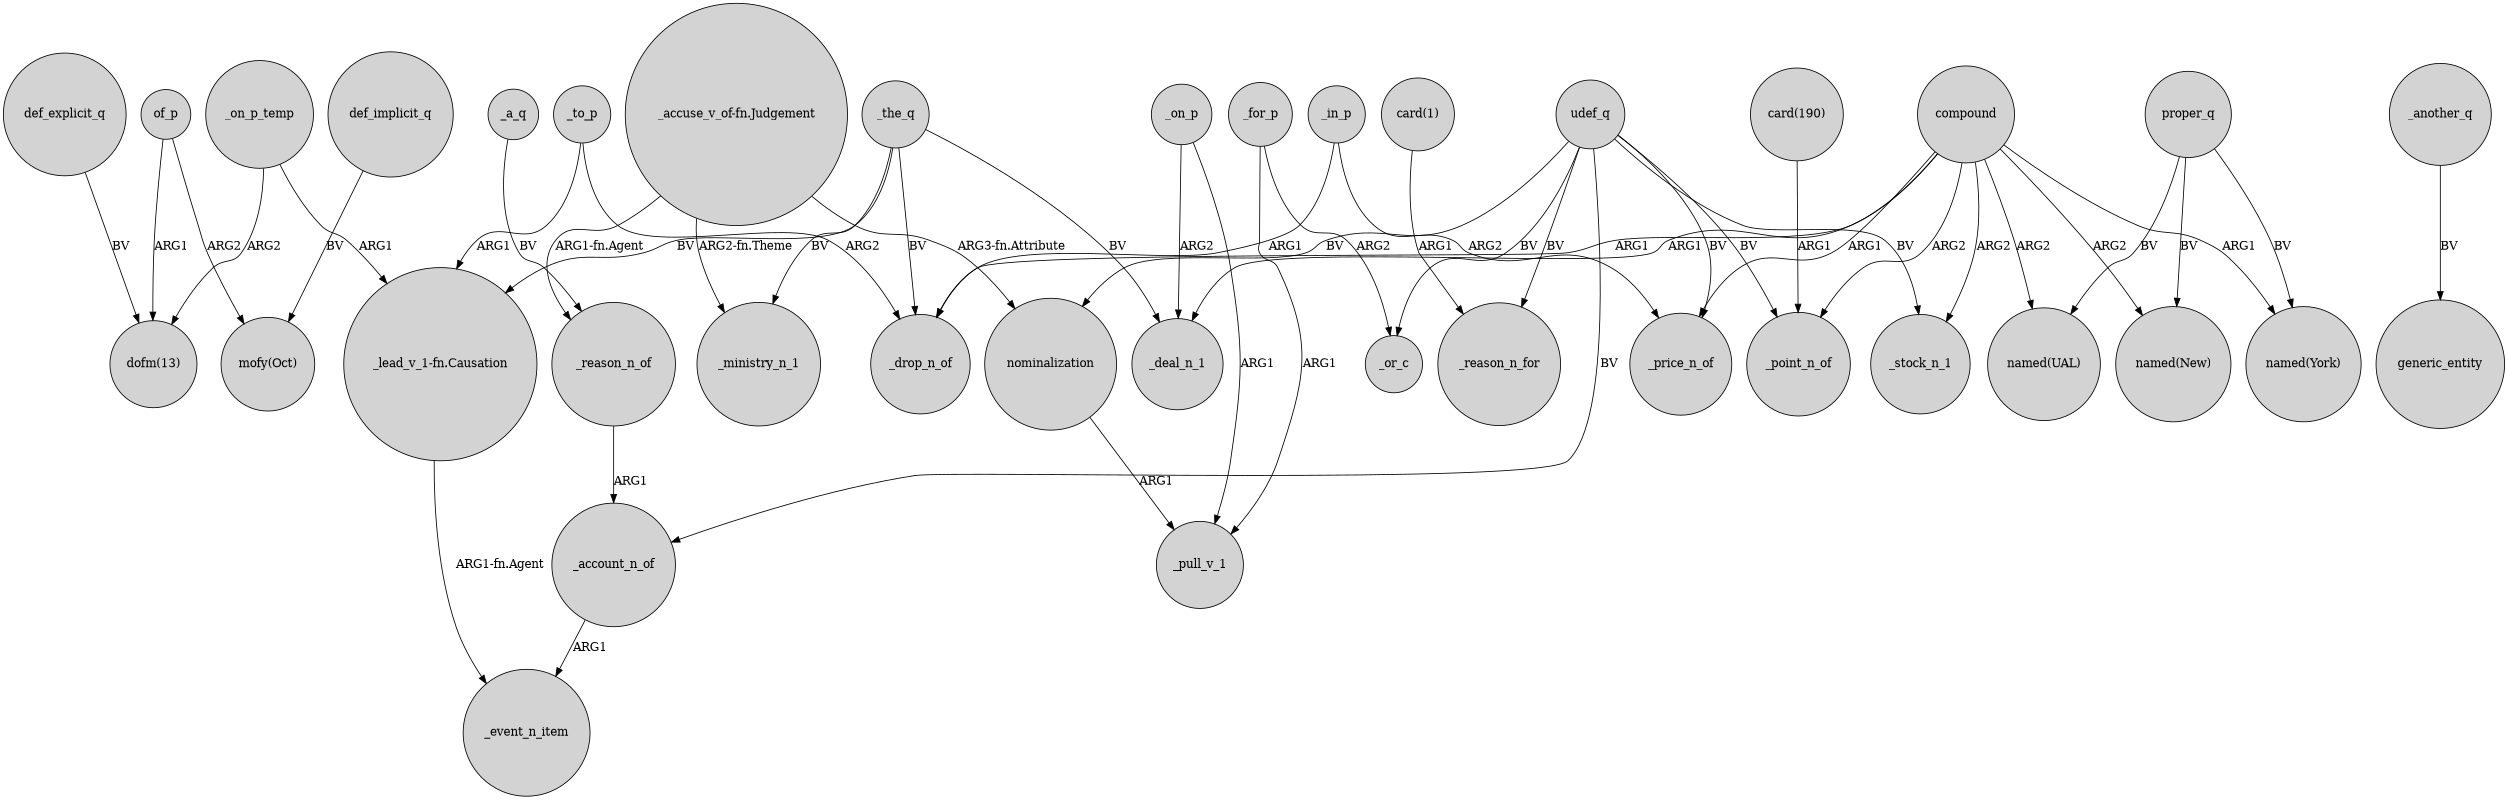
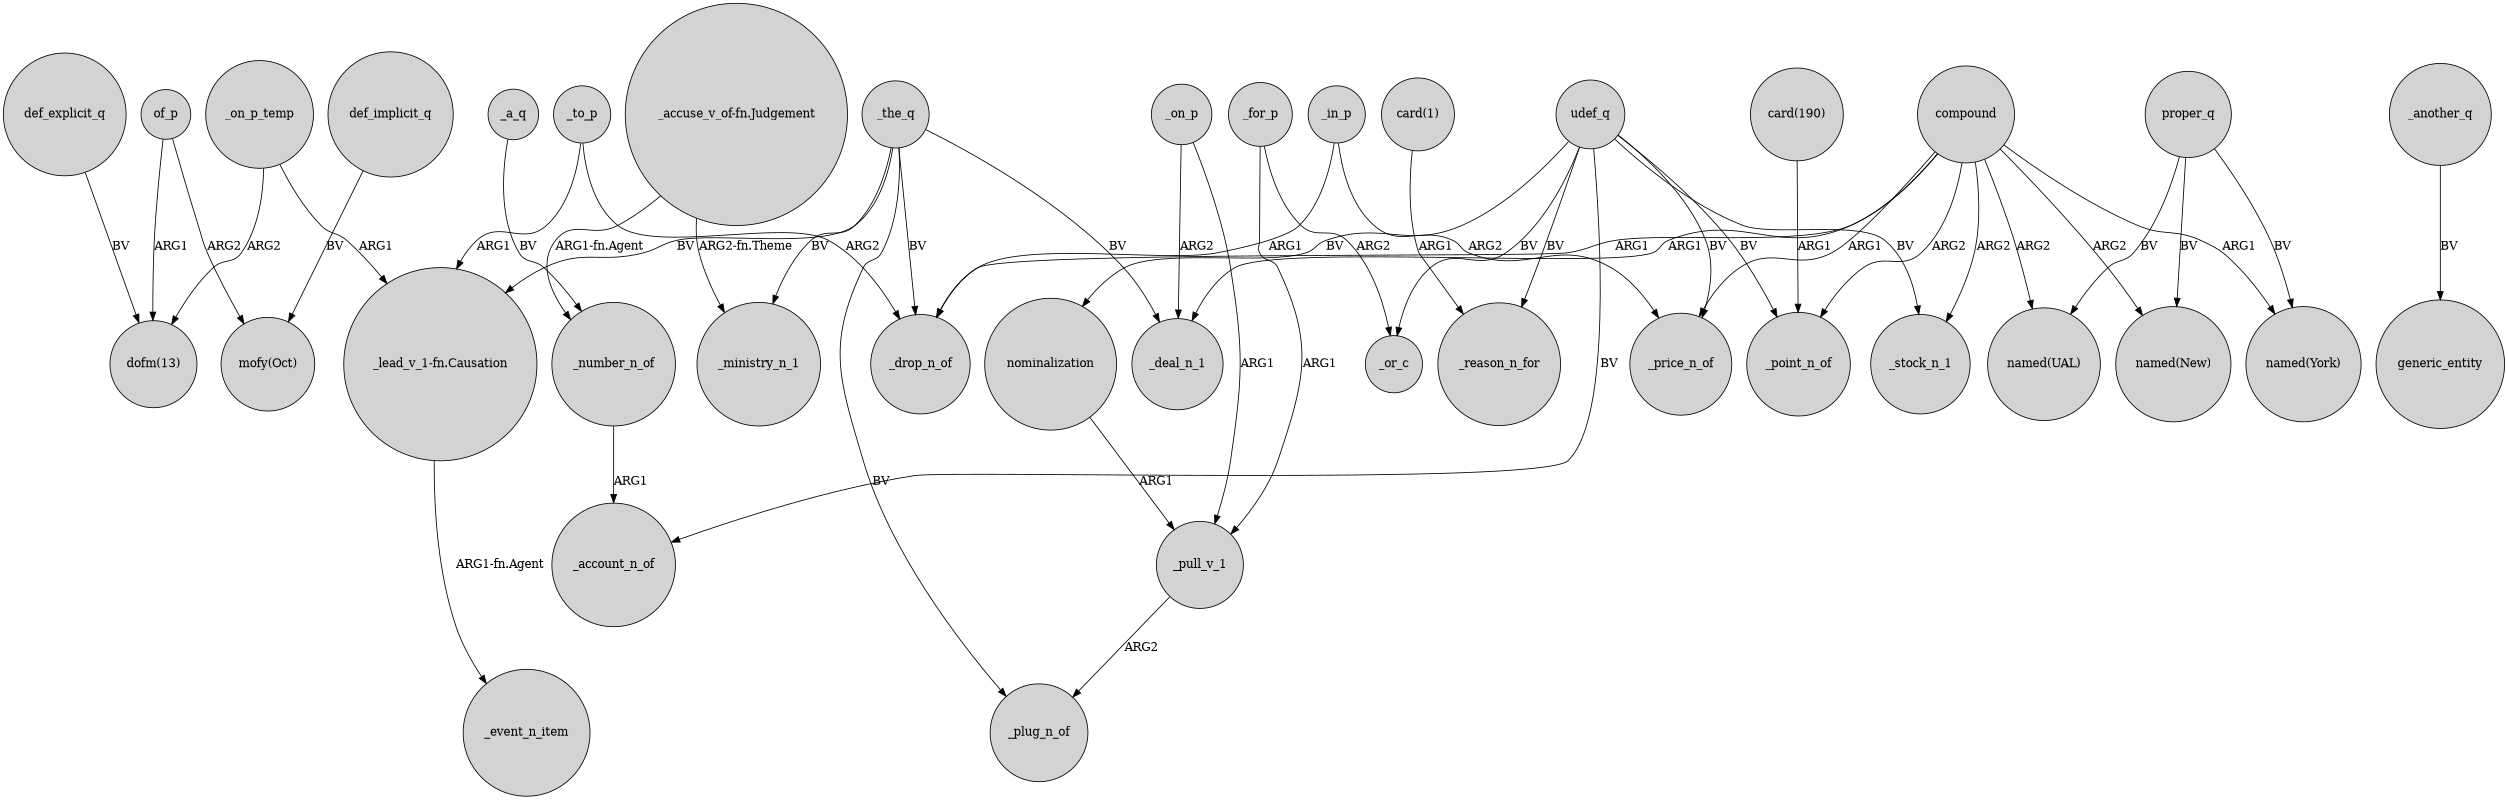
edge "_accuse_v_of-fn.Judgement" -> "nominalization": removed, label "ARG3-fn.Attribute"
node "_reason_n_of": label "_reason_n_of" -> "_number_n_of"
edge "_account_n_of" -> "_event_n_item": removed, label "ARG1"
node "_plug_n_of": added
